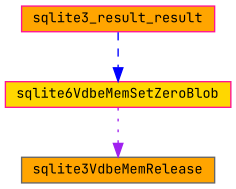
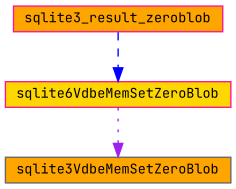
node "sqlite3_result_result": label "sqlite3_result_result" -> "sqlite3_result_zeroblob"
node "sqlite3VdbeMemRelease": label "sqlite3VdbeMemRelease" -> "sqlite3VdbeMemSetZeroBlob"
